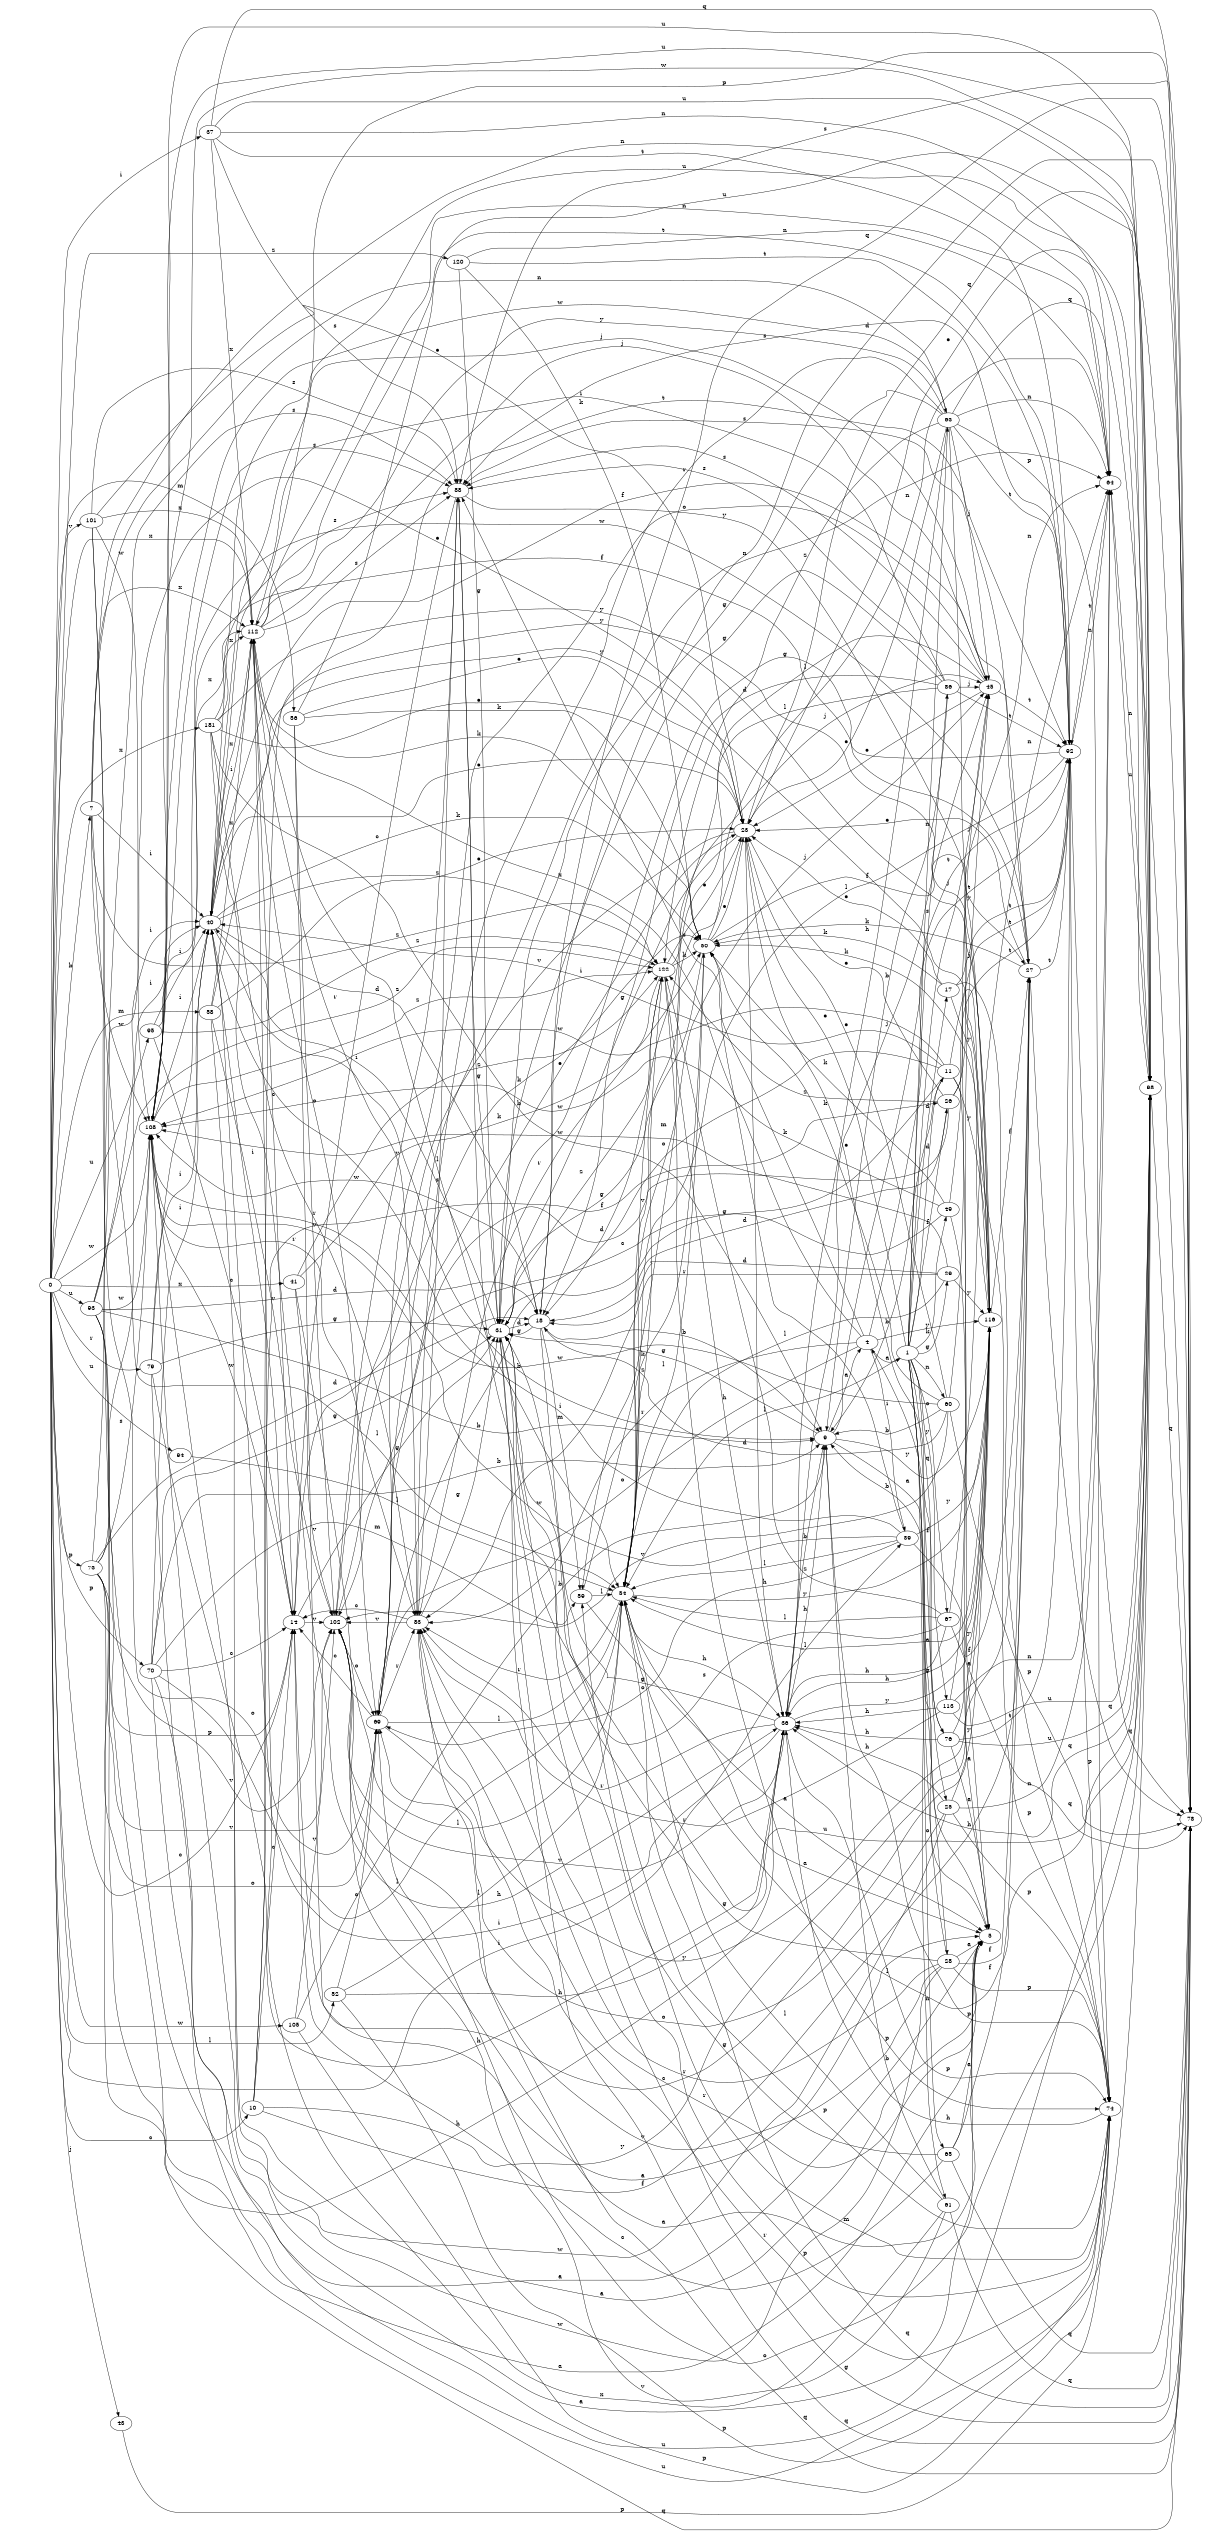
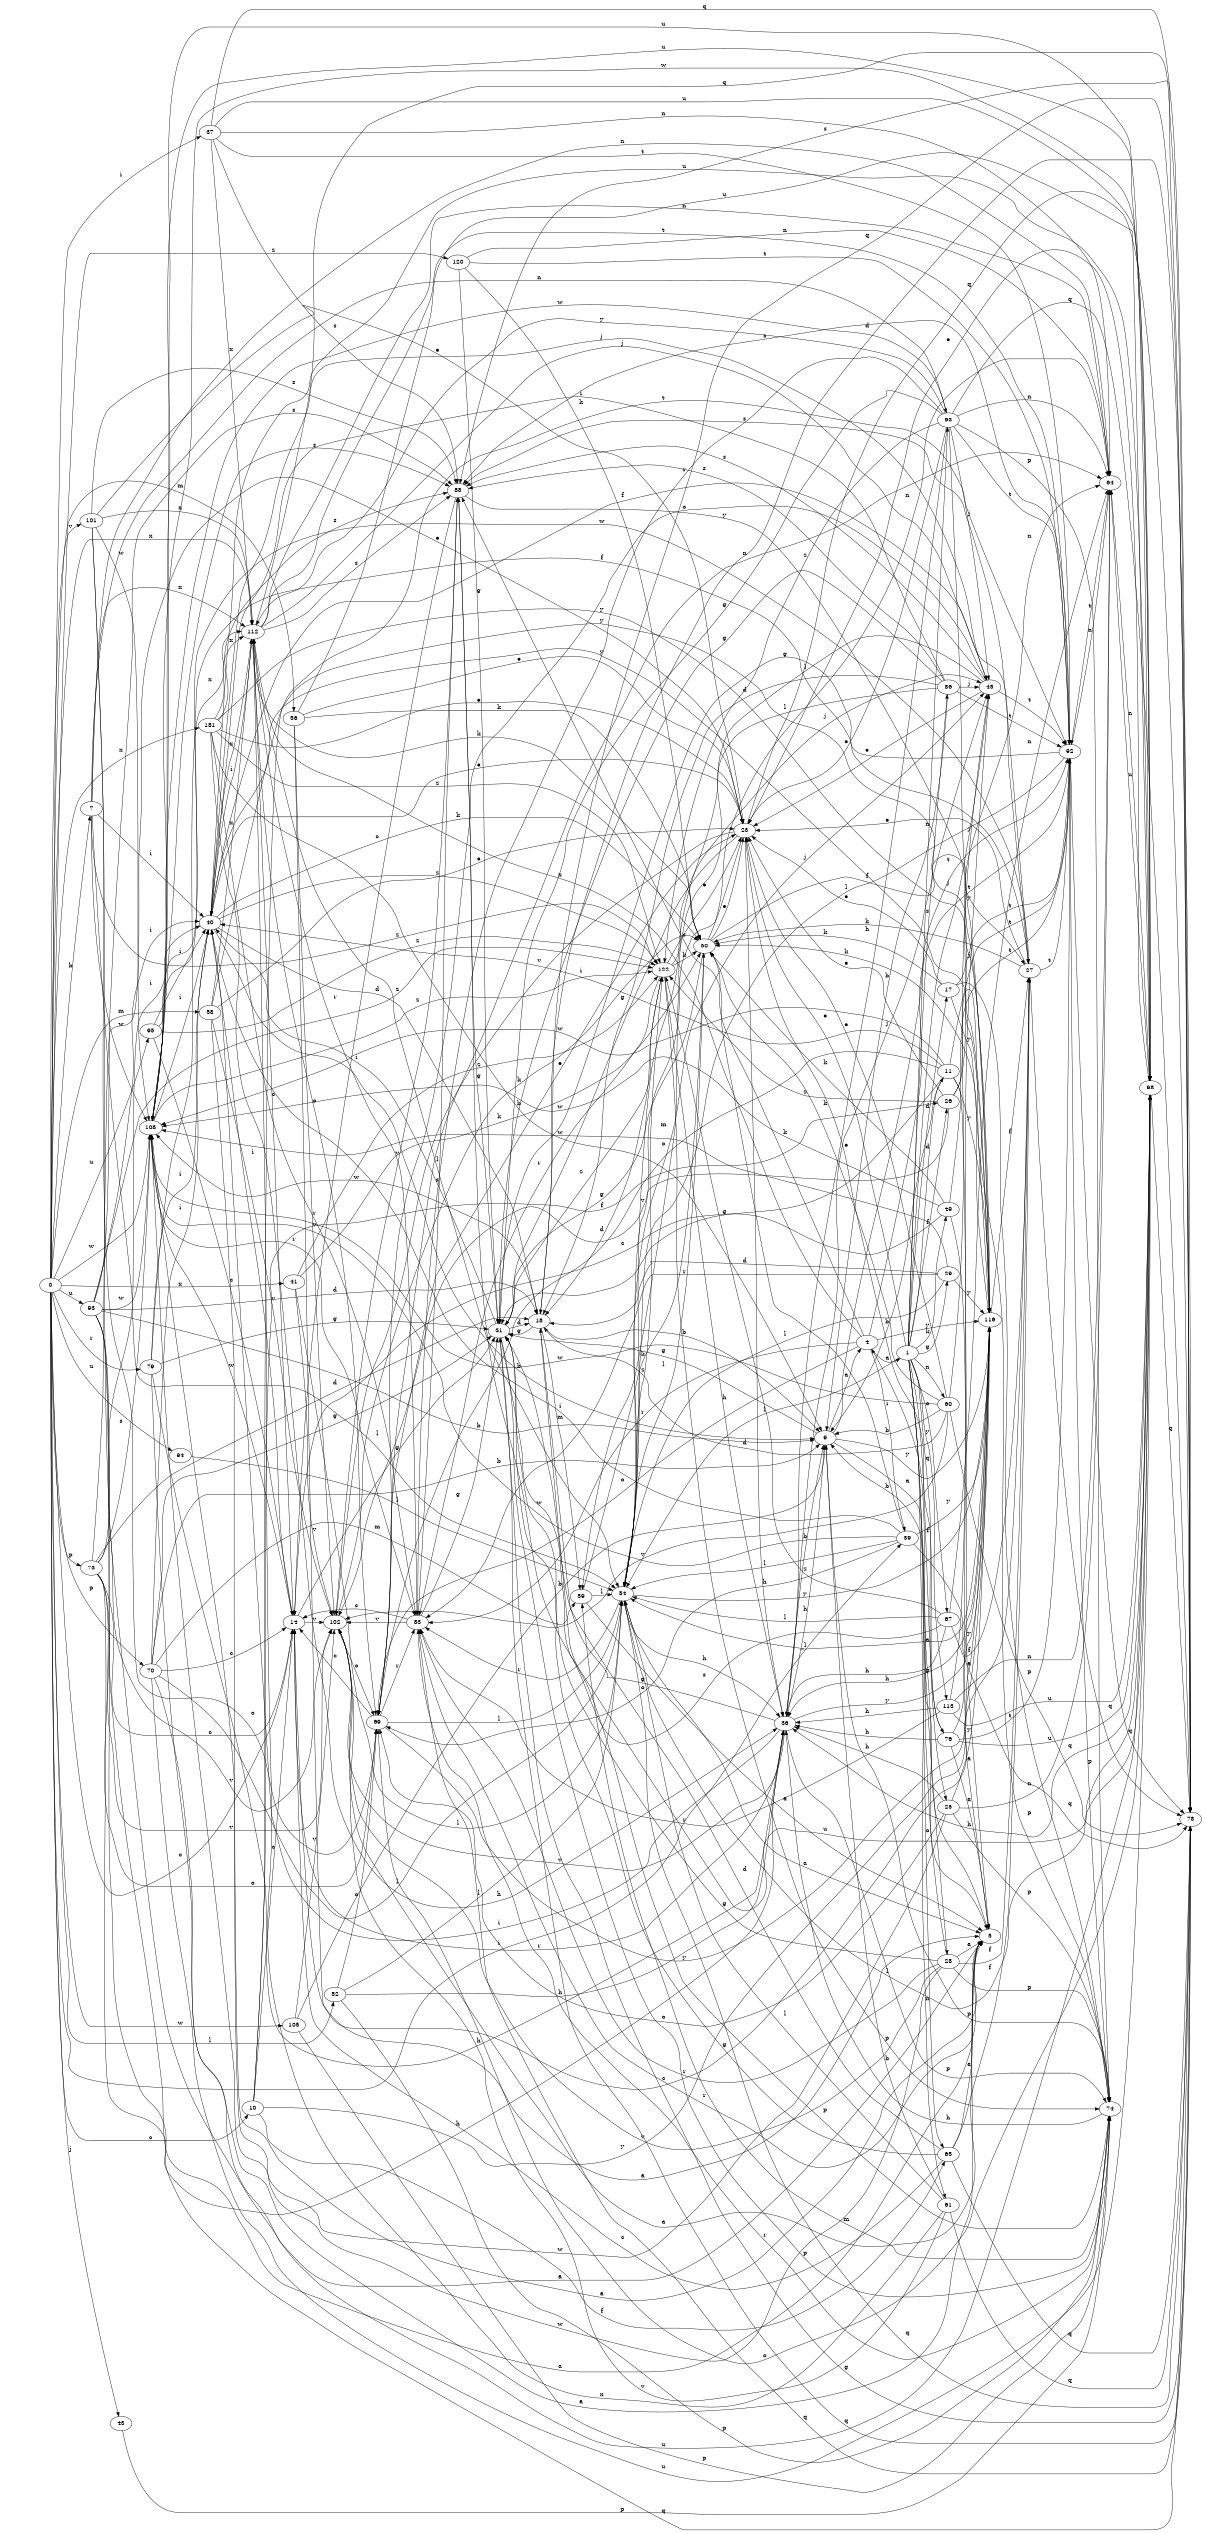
edge "112" -> "78": label "p" -> "q"
edge "181" -> "122": added, label "z"
edge "26" -> "18": now "65" -> "18"
edge "73" -> "14": label "p" -> "c"
edge "36" -> "83": now "36" -> "14"
edge "10" -> "27": now "10" -> "65"
